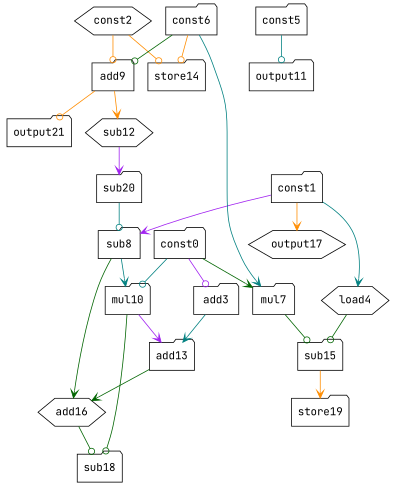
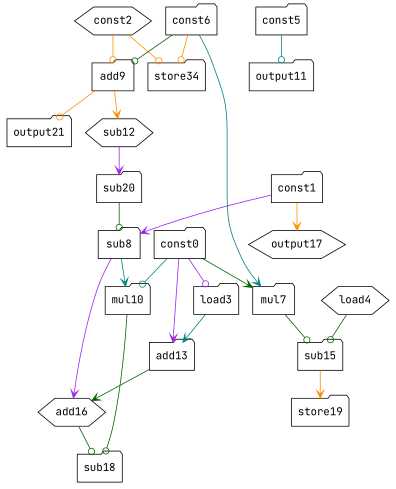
node "store14": label "store14" -> "store34"
edge "sub20" -> "sub8": color teal -> darkgreen
edge "const1" -> "load4": removed
node "add3": label "add3" -> "load3"
edge "sub8" -> "add16": color darkgreen -> purple
edge "mul10" -> "add13": now "const0" -> "add13"
